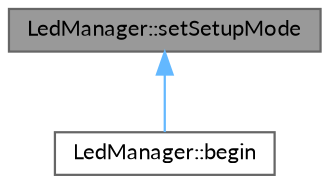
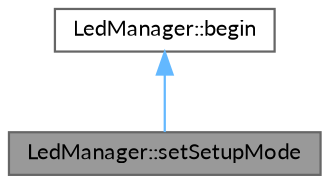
edge "LedManager::begin" -> "LedManager::setSetupMode": reversed
